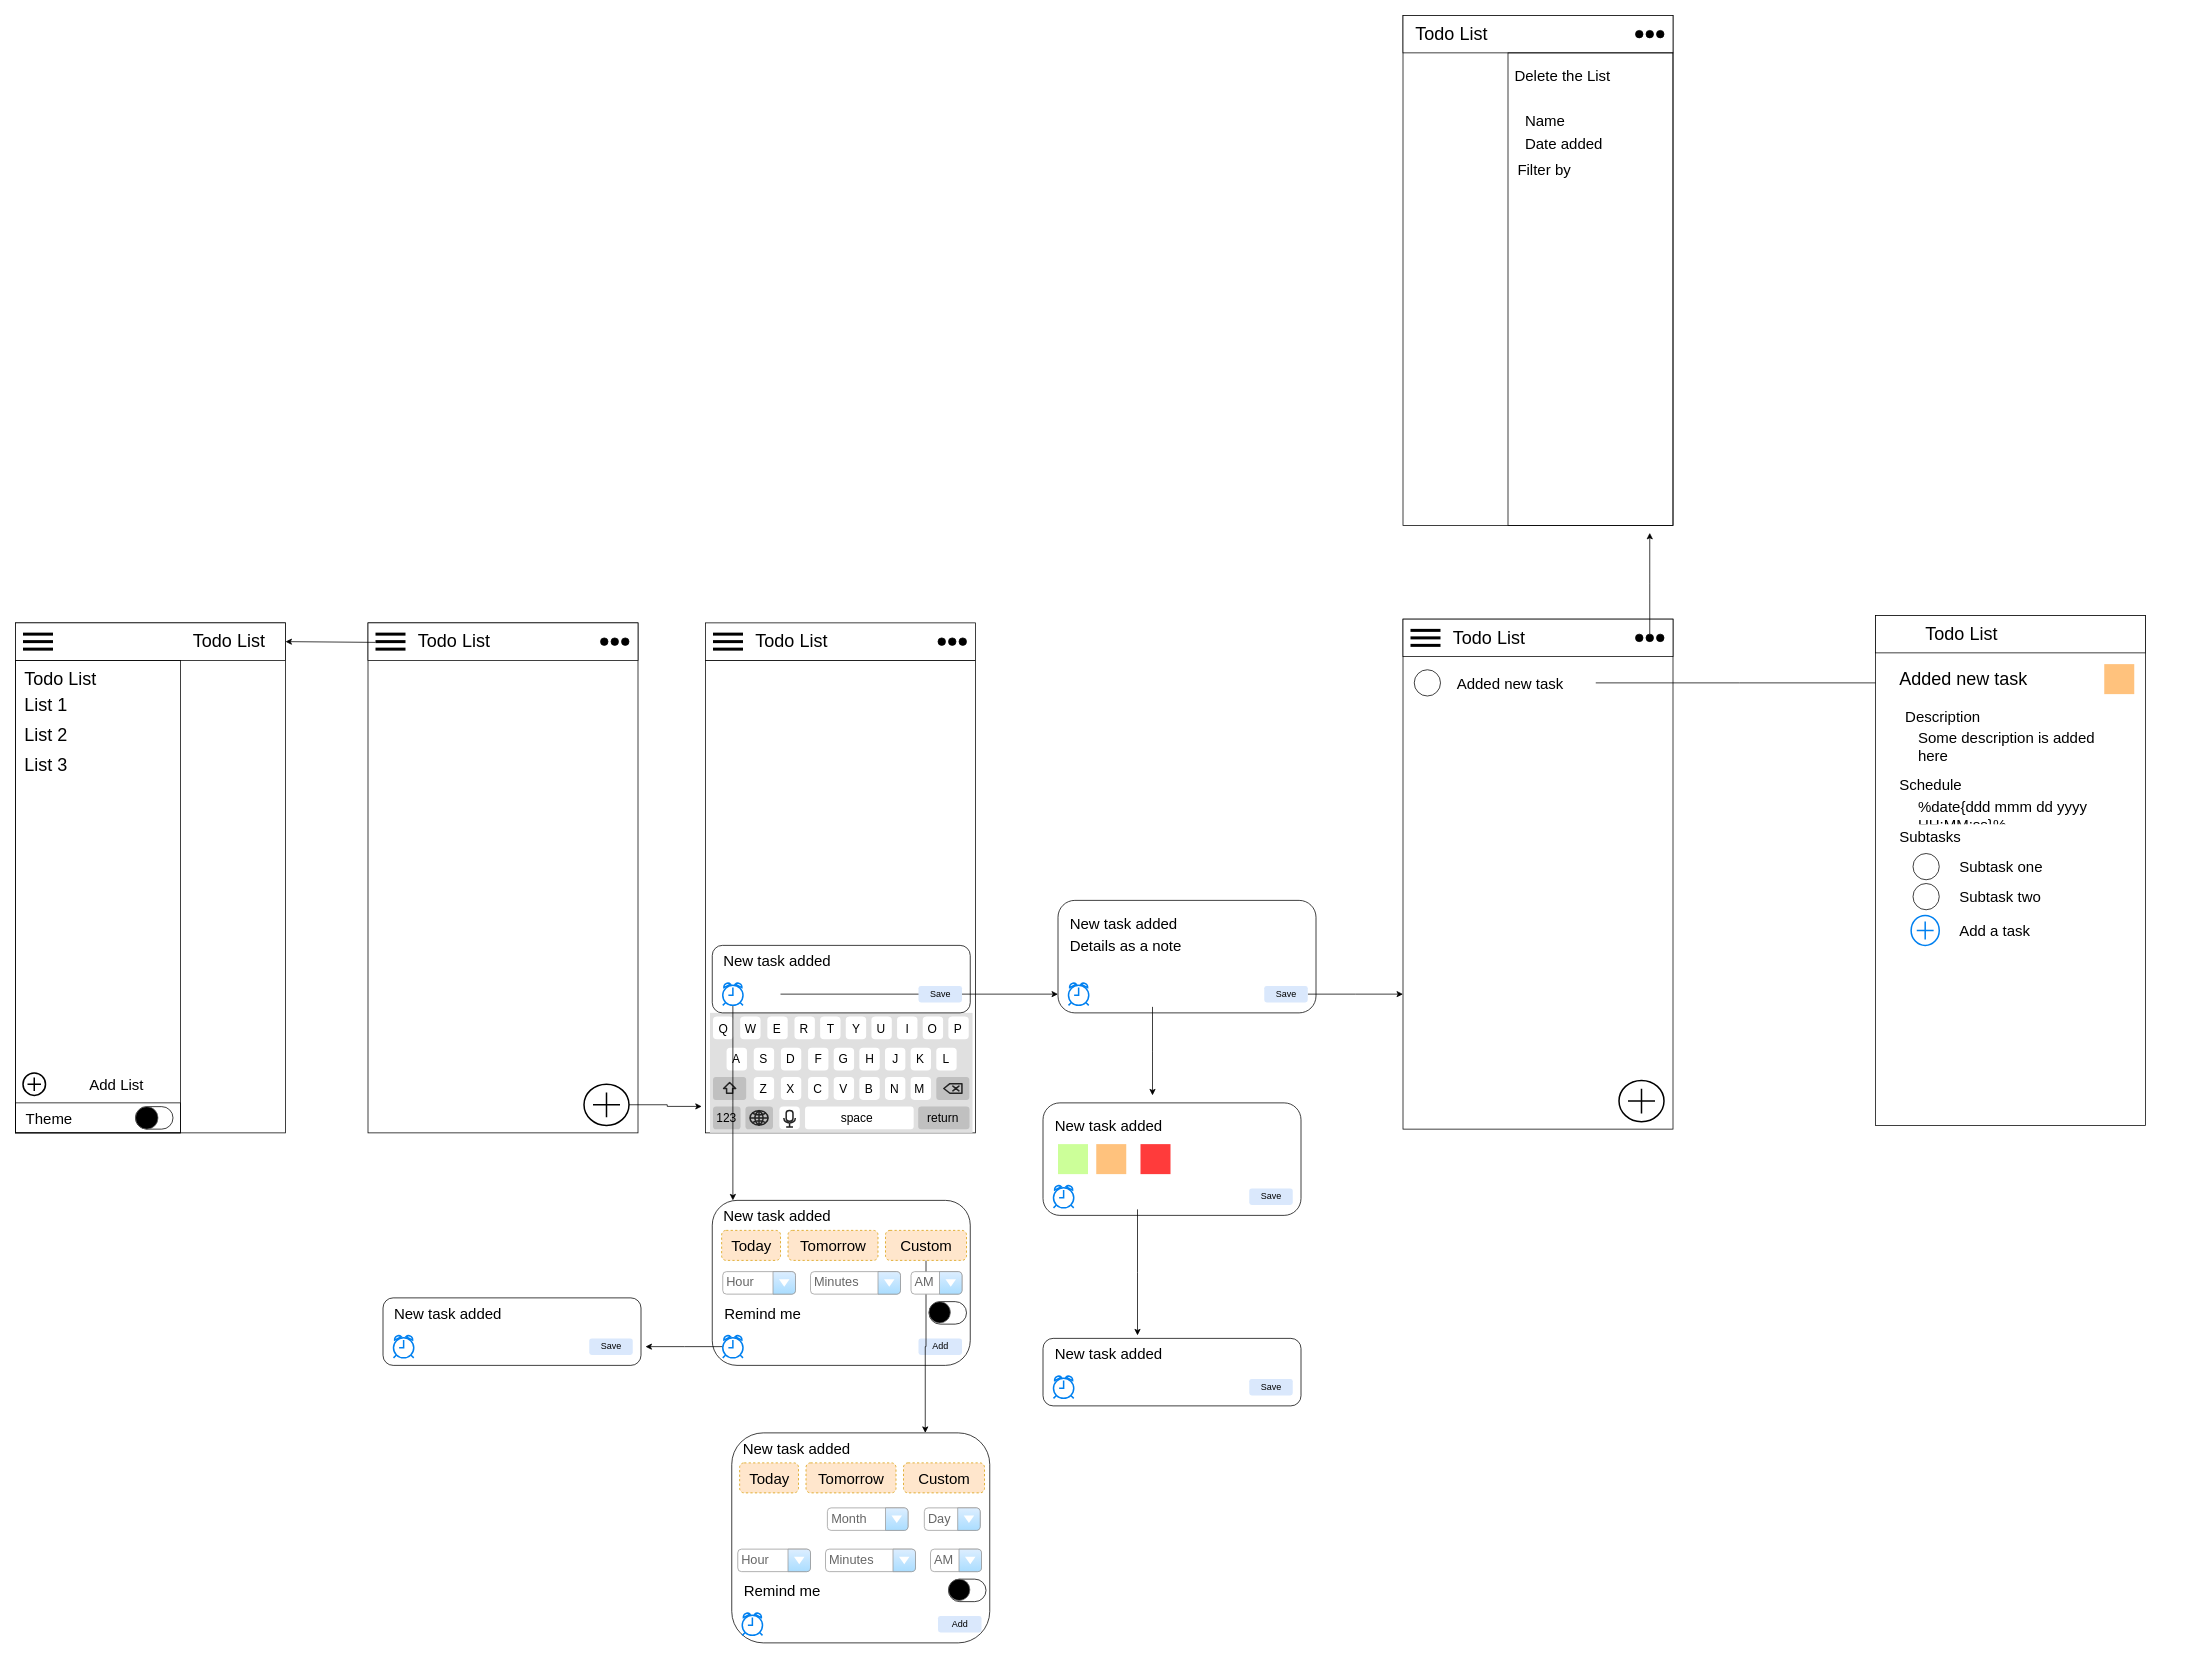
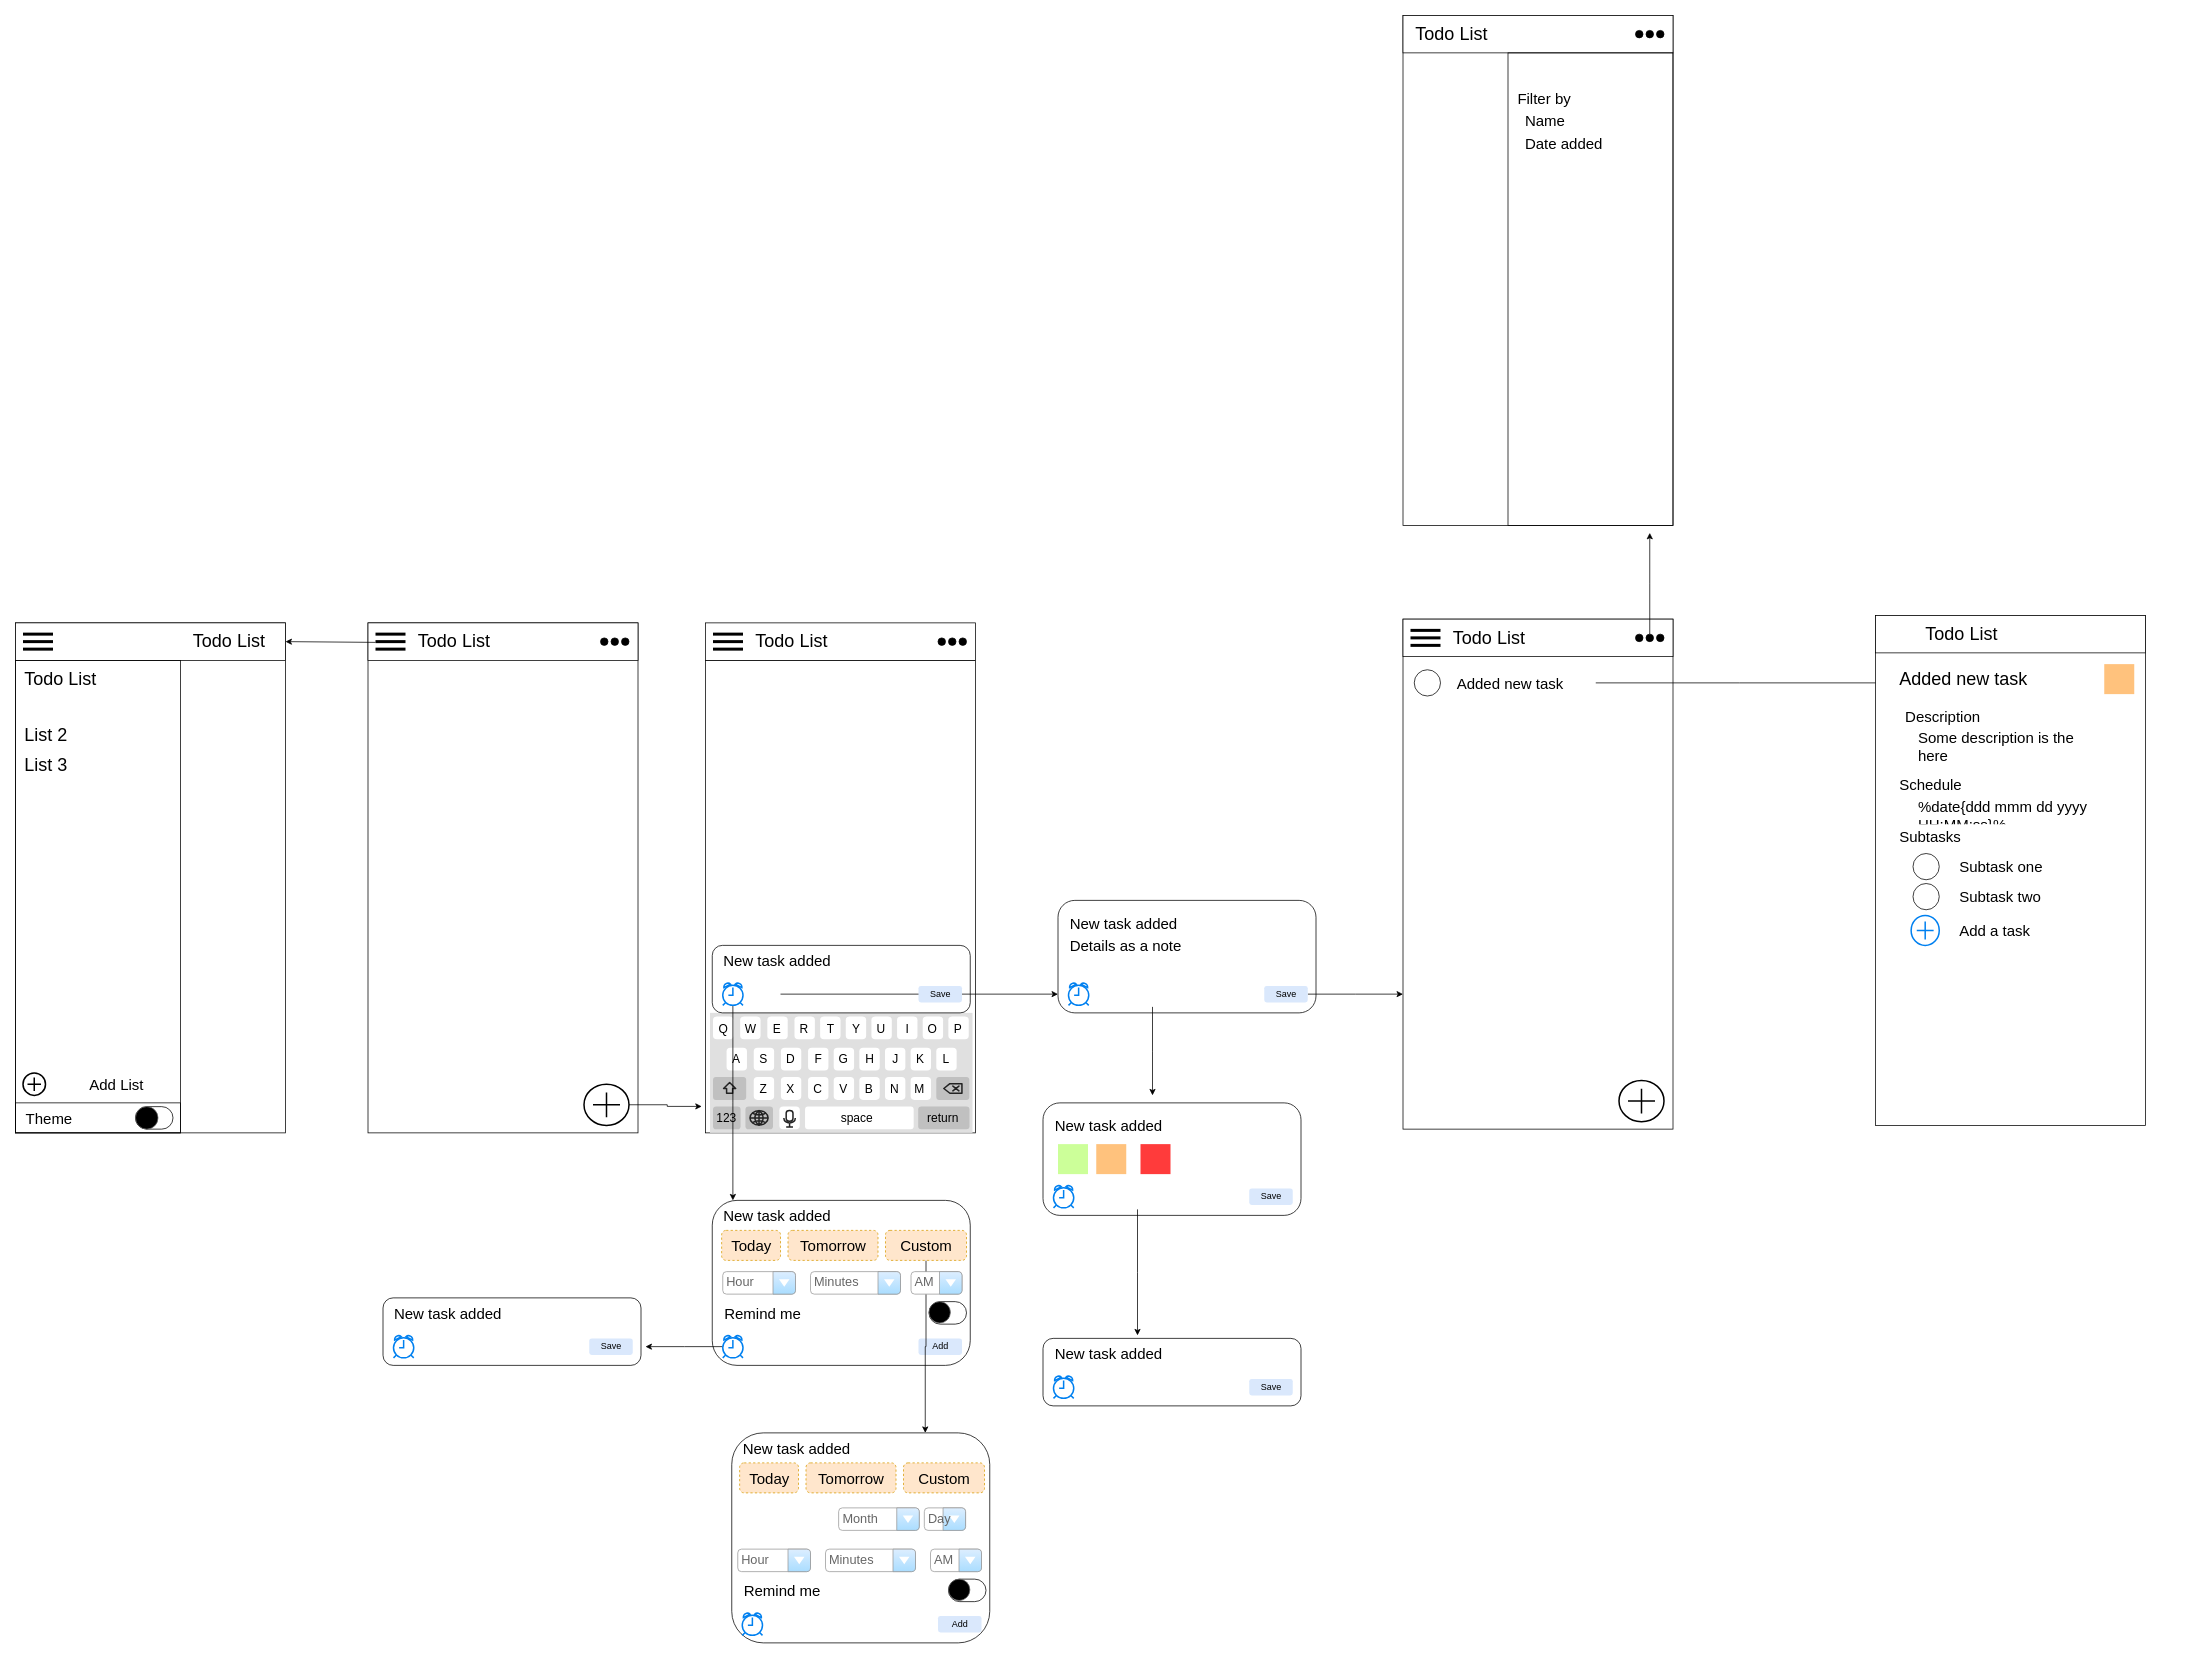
node "Delete the List": removed
node "Filter by": moved (1586, 169) -> (1586, 98)
node "List 1": removed
node "Some description is added here": label "Some description is added here" -> "Some description is the here"
node "Month": moved (868, 1519) -> (879, 1519)
node "Day": size 56x23 -> 41x23
